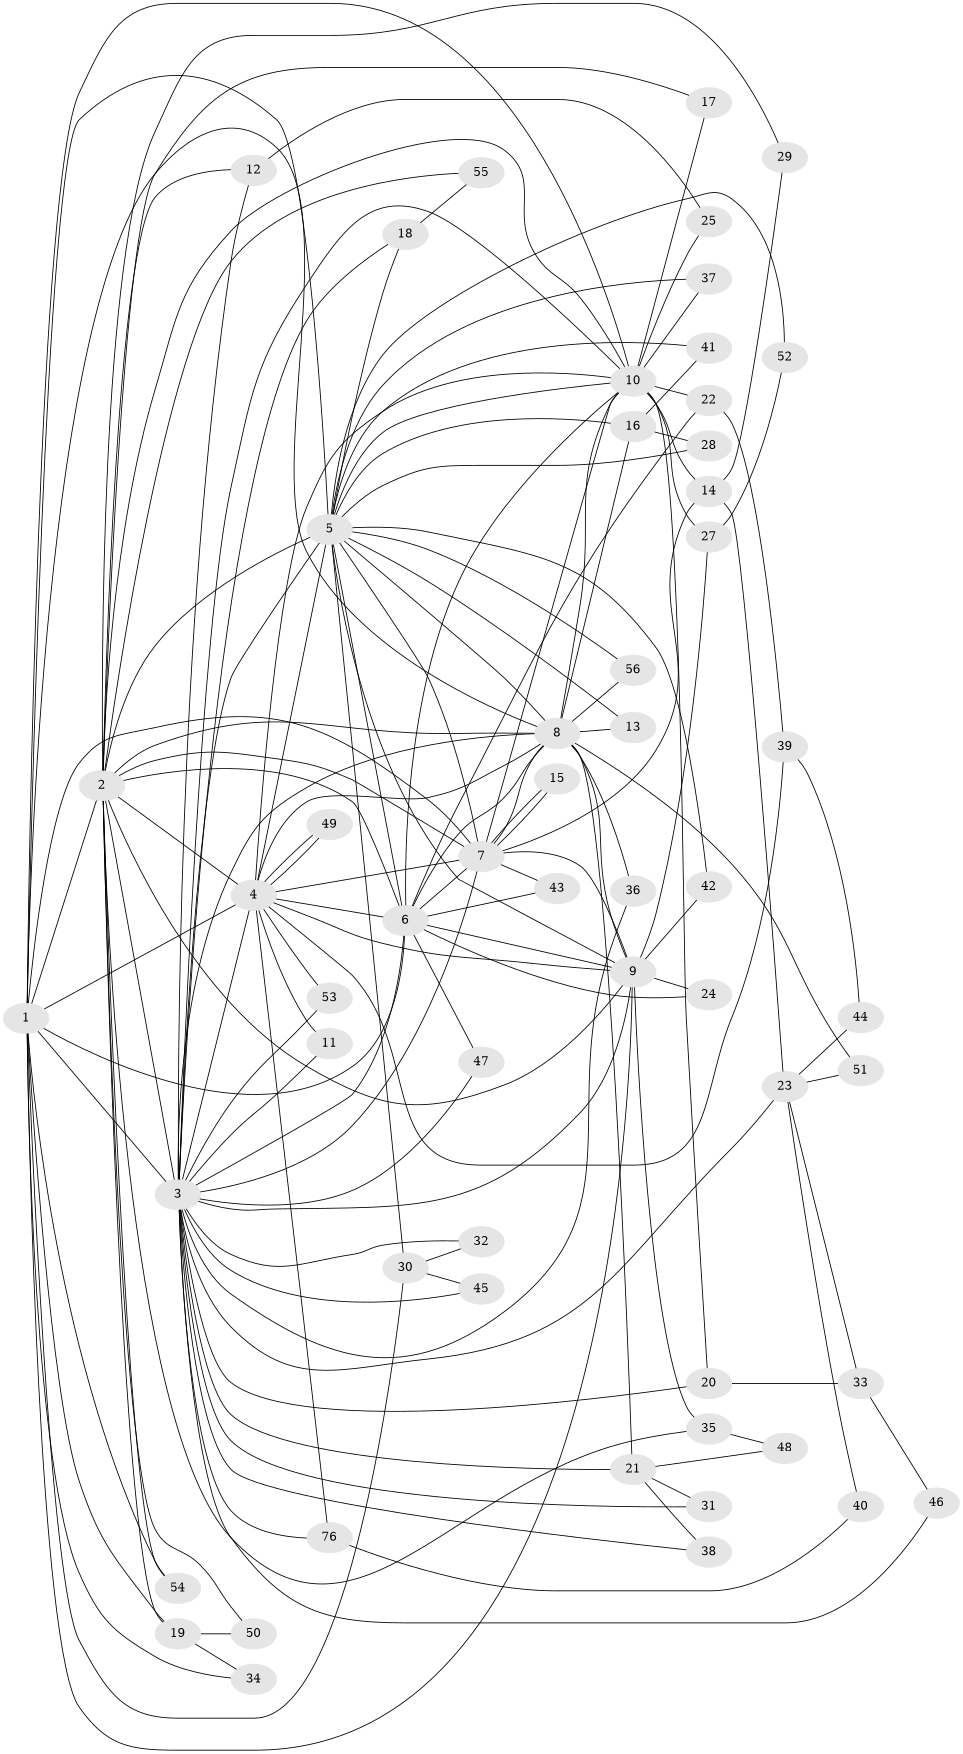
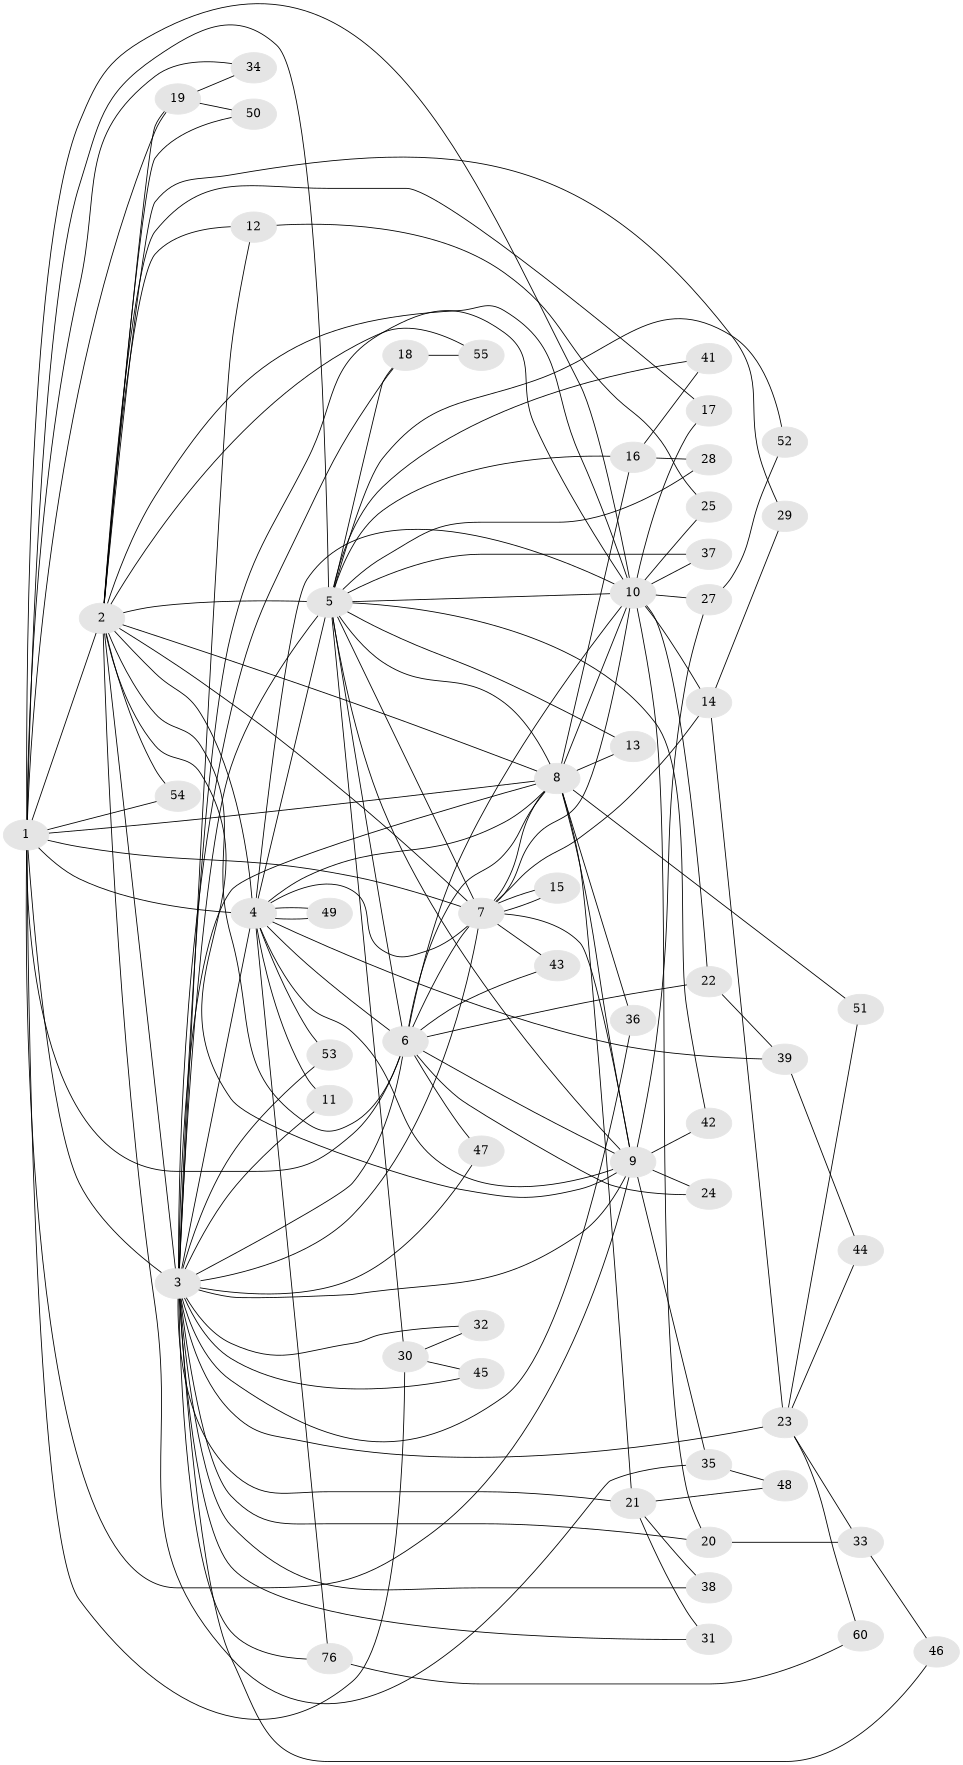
node "56": removed
node "40": label "40" -> "60"
